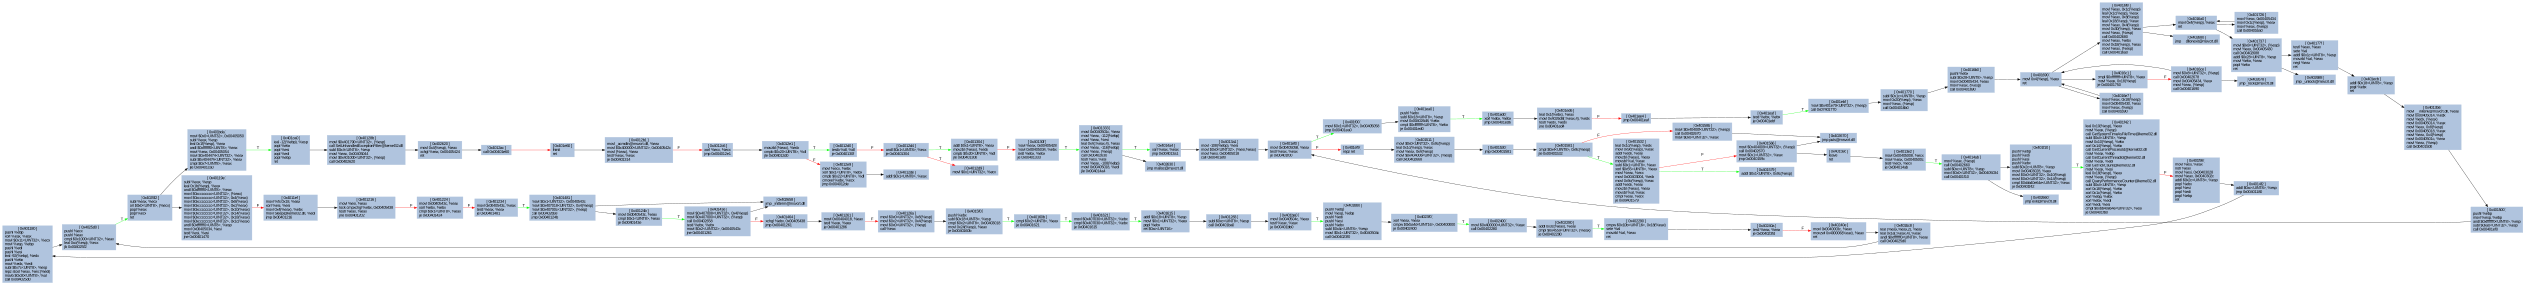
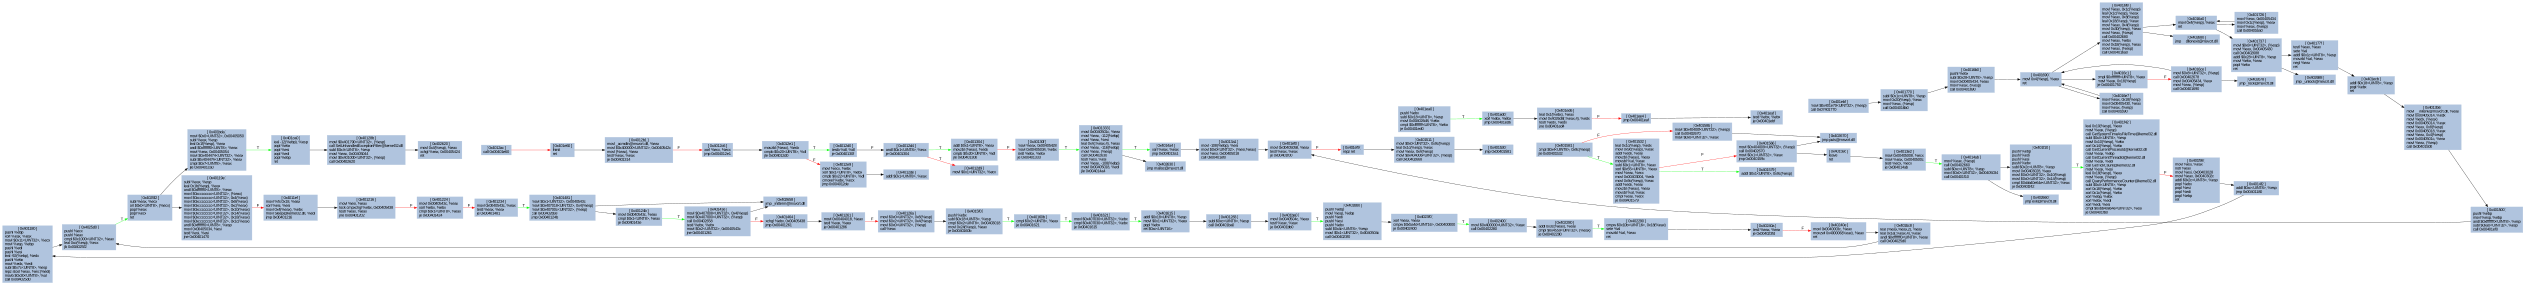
edge "[ 0x401eaf ] testl %ebx, %ebx je 0x00401ebf" -> "[ 0x401ebf ] movl $0x401e70<UINT32>, (%esp) call 0x07401770": removed, label "T"
node "[ 0x401f00 ] movl $0x1<UINT32>, 0x00405058 jmp 0x00401ea0": removed
edge "[ 0x402620 ] movl 0x4(%esp), %eax xchgl %eax, 0x00405424 ret" -> "[ 0x4012ac ] call 0x00401e60": removed
edge "[ 0x4012d0 ] testb %dl, %dl je 0x0040130f" -> "[ 0x4012d4 ] andl $0x1<UINT8>, %ecx je 0x00401304": color #ff0000 -> #000000
edge "[ 0x401530 ] jmp 0x00401581" -> "[ 0x401581 ] cmpl $0x4<UINT8>, 0x9c(%esp) jle 0x00401532": removed
